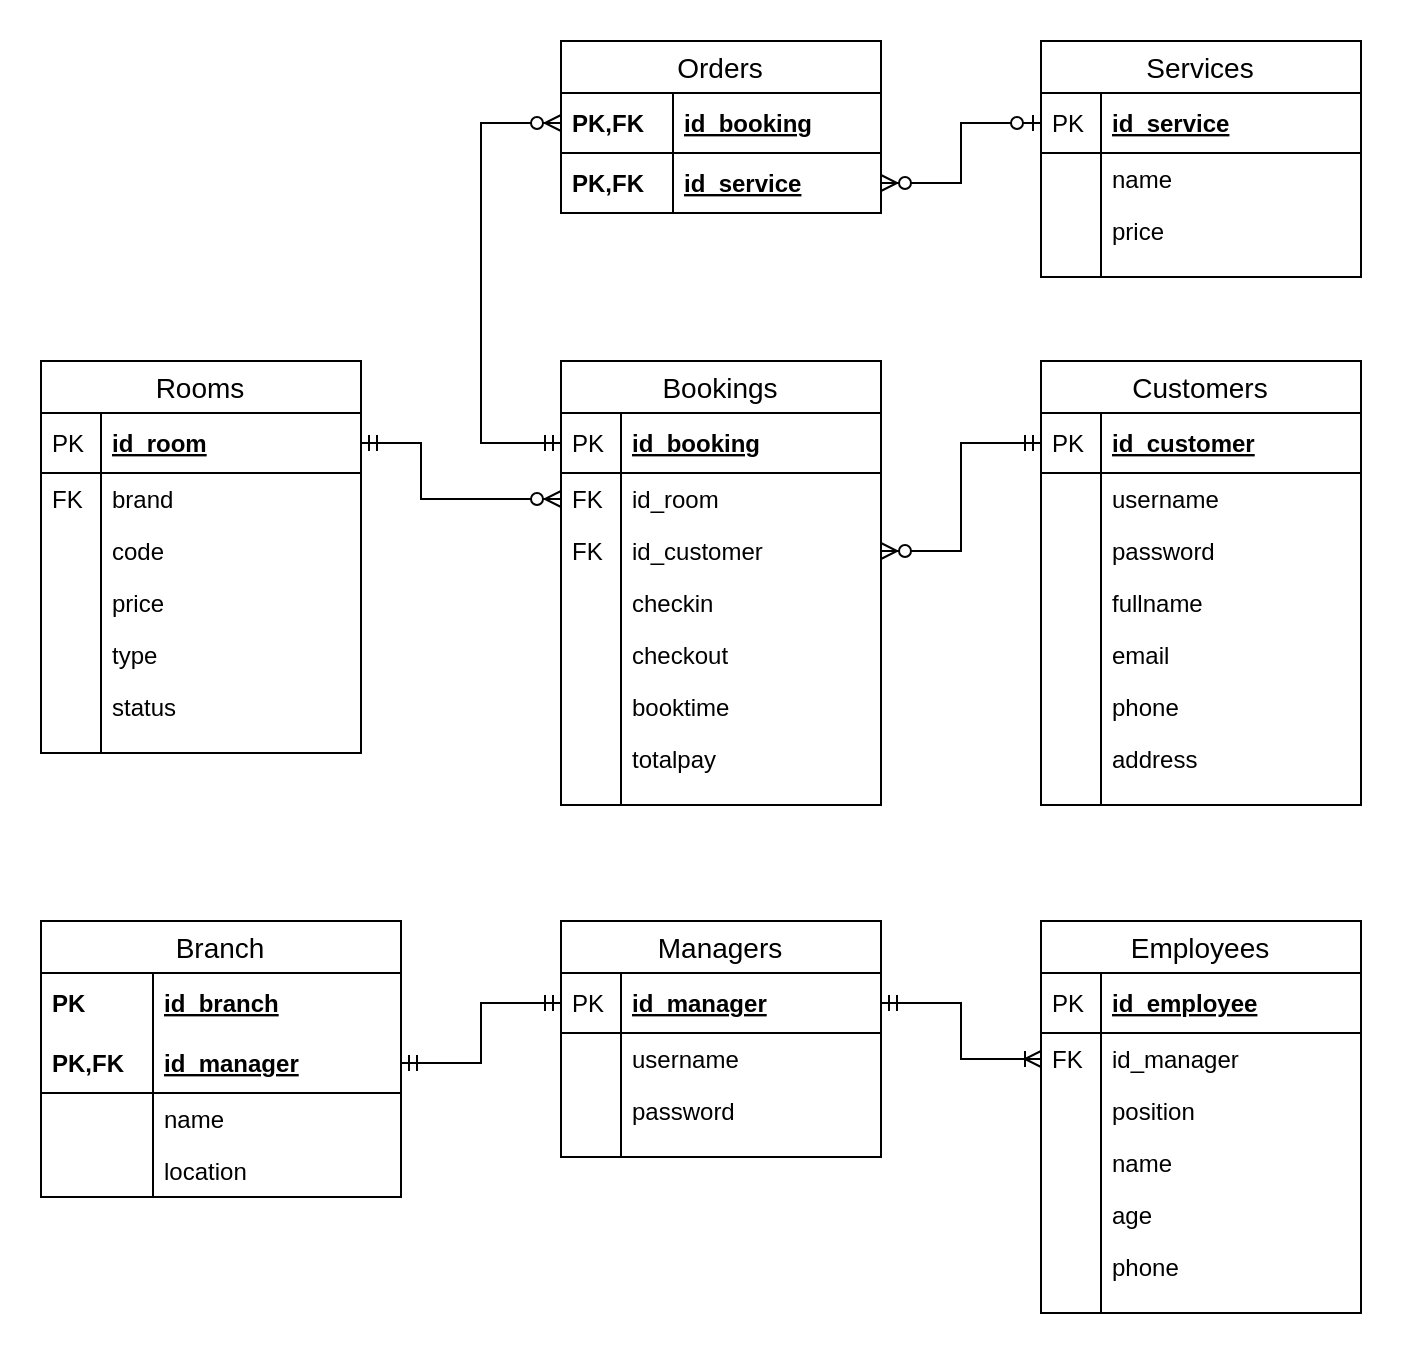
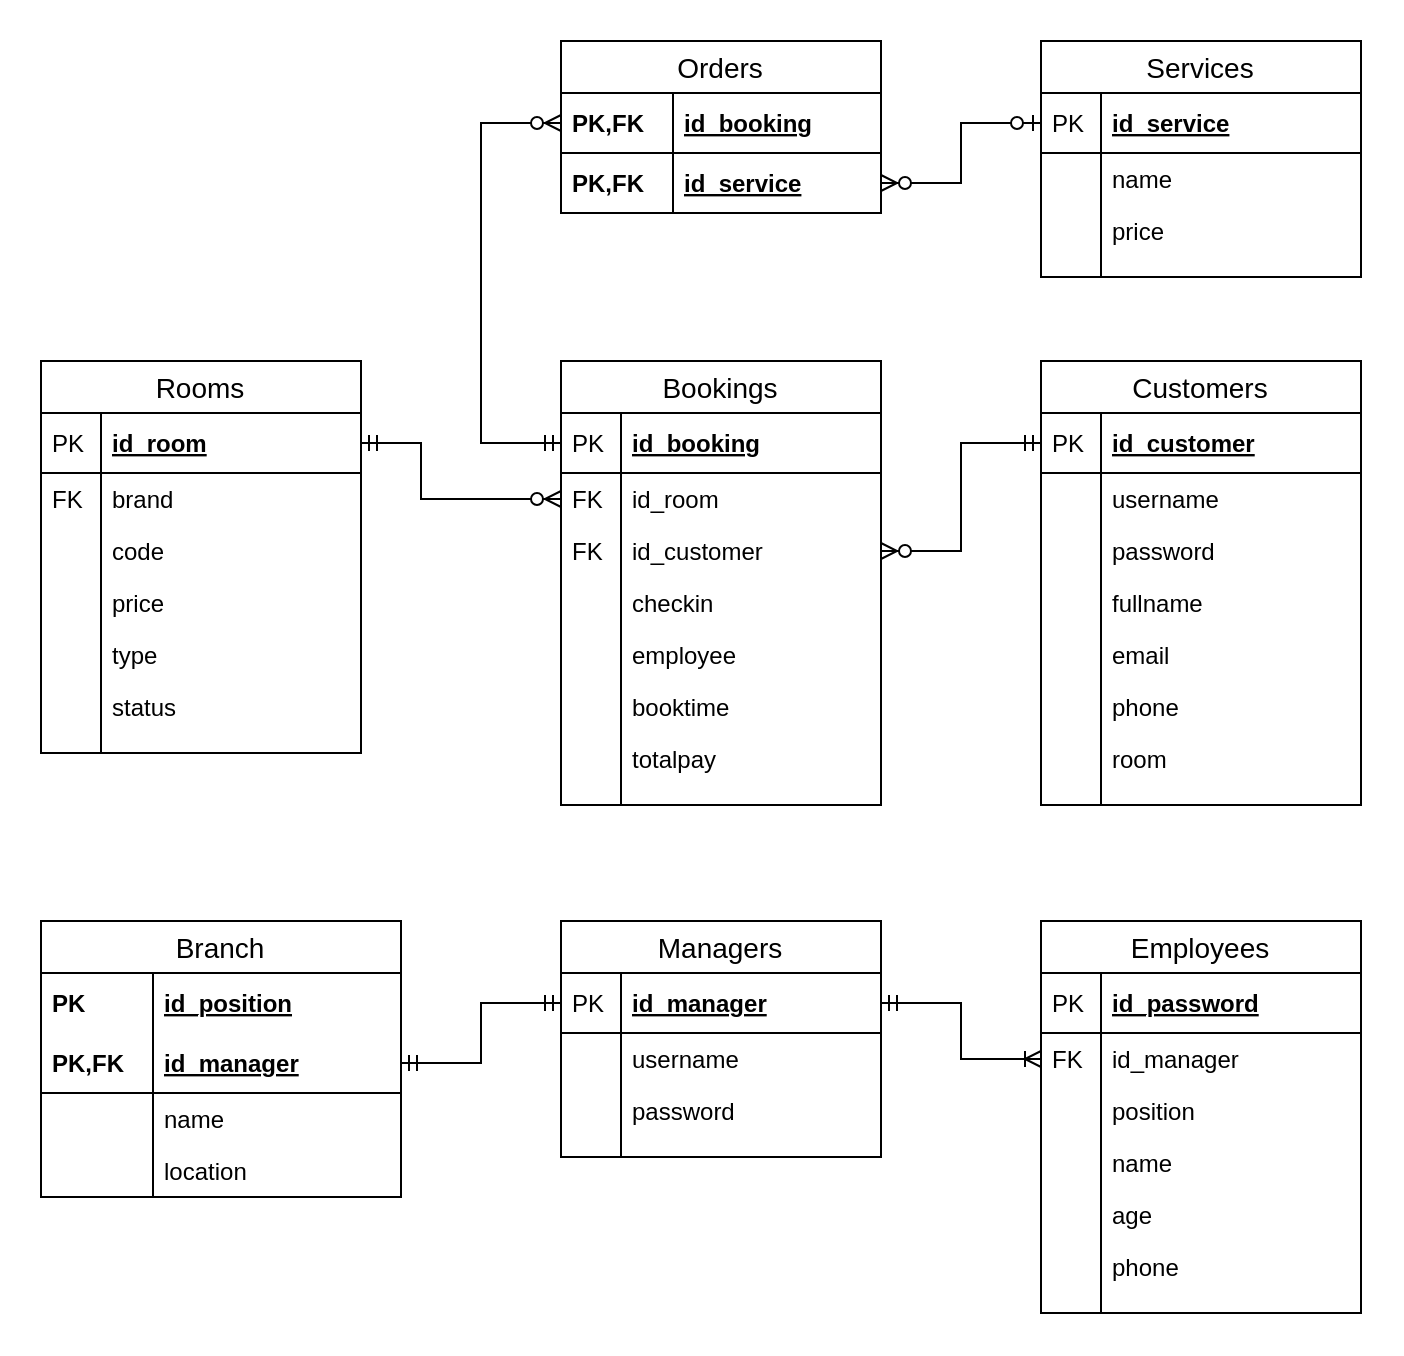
node "checkout": label "checkout" -> "employee"
node "address": label "address" -> "room"
node "id_branch": label "id_branch" -> "id_position"
node "id_employee": label "id_employee" -> "id_password"
